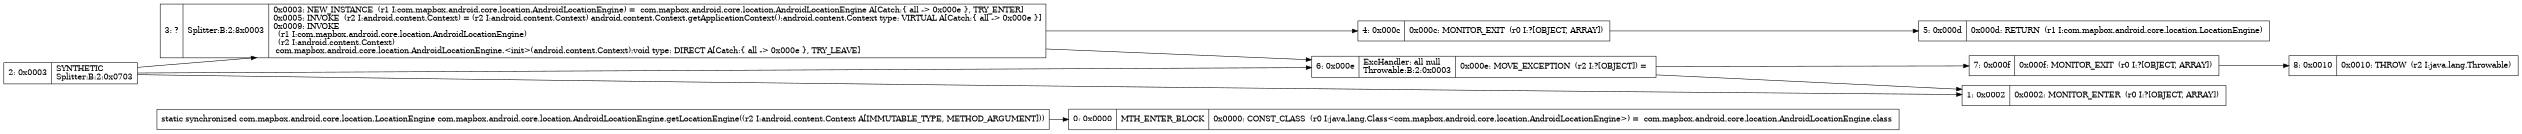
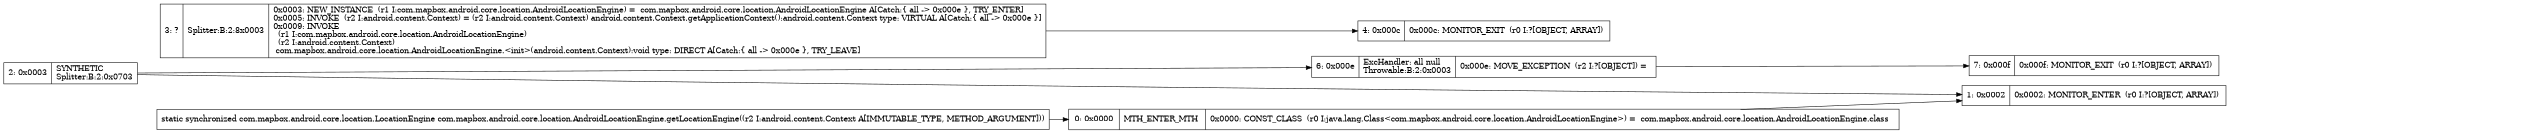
node "5: 0x000d": removed
edge "3: ?" -> "6: 0x000e": removed
edge "2: 0x0003" -> "3: ?": removed
node "8: 0x0010": removed
edge "6: 0x000e" -> "1: 0x0002": now "0: 0x0000" -> "1: 0x0002"
node "0: 0x0000": text "MTH_ENTER_BLOCK" -> "MTH_ENTER_MTH"
